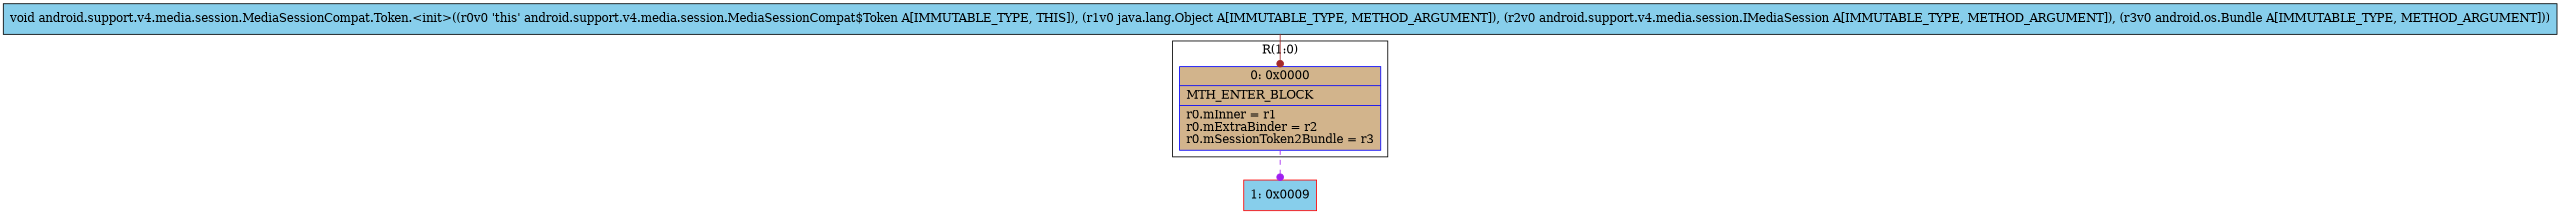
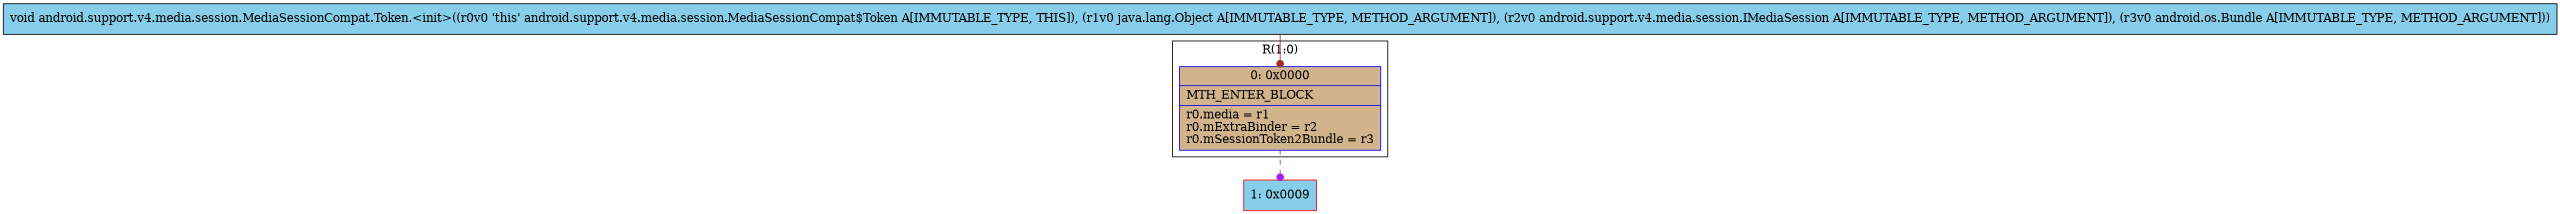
node "0: 0x0000": text "r0.mInner = r1" -> "r0.media = r1"
